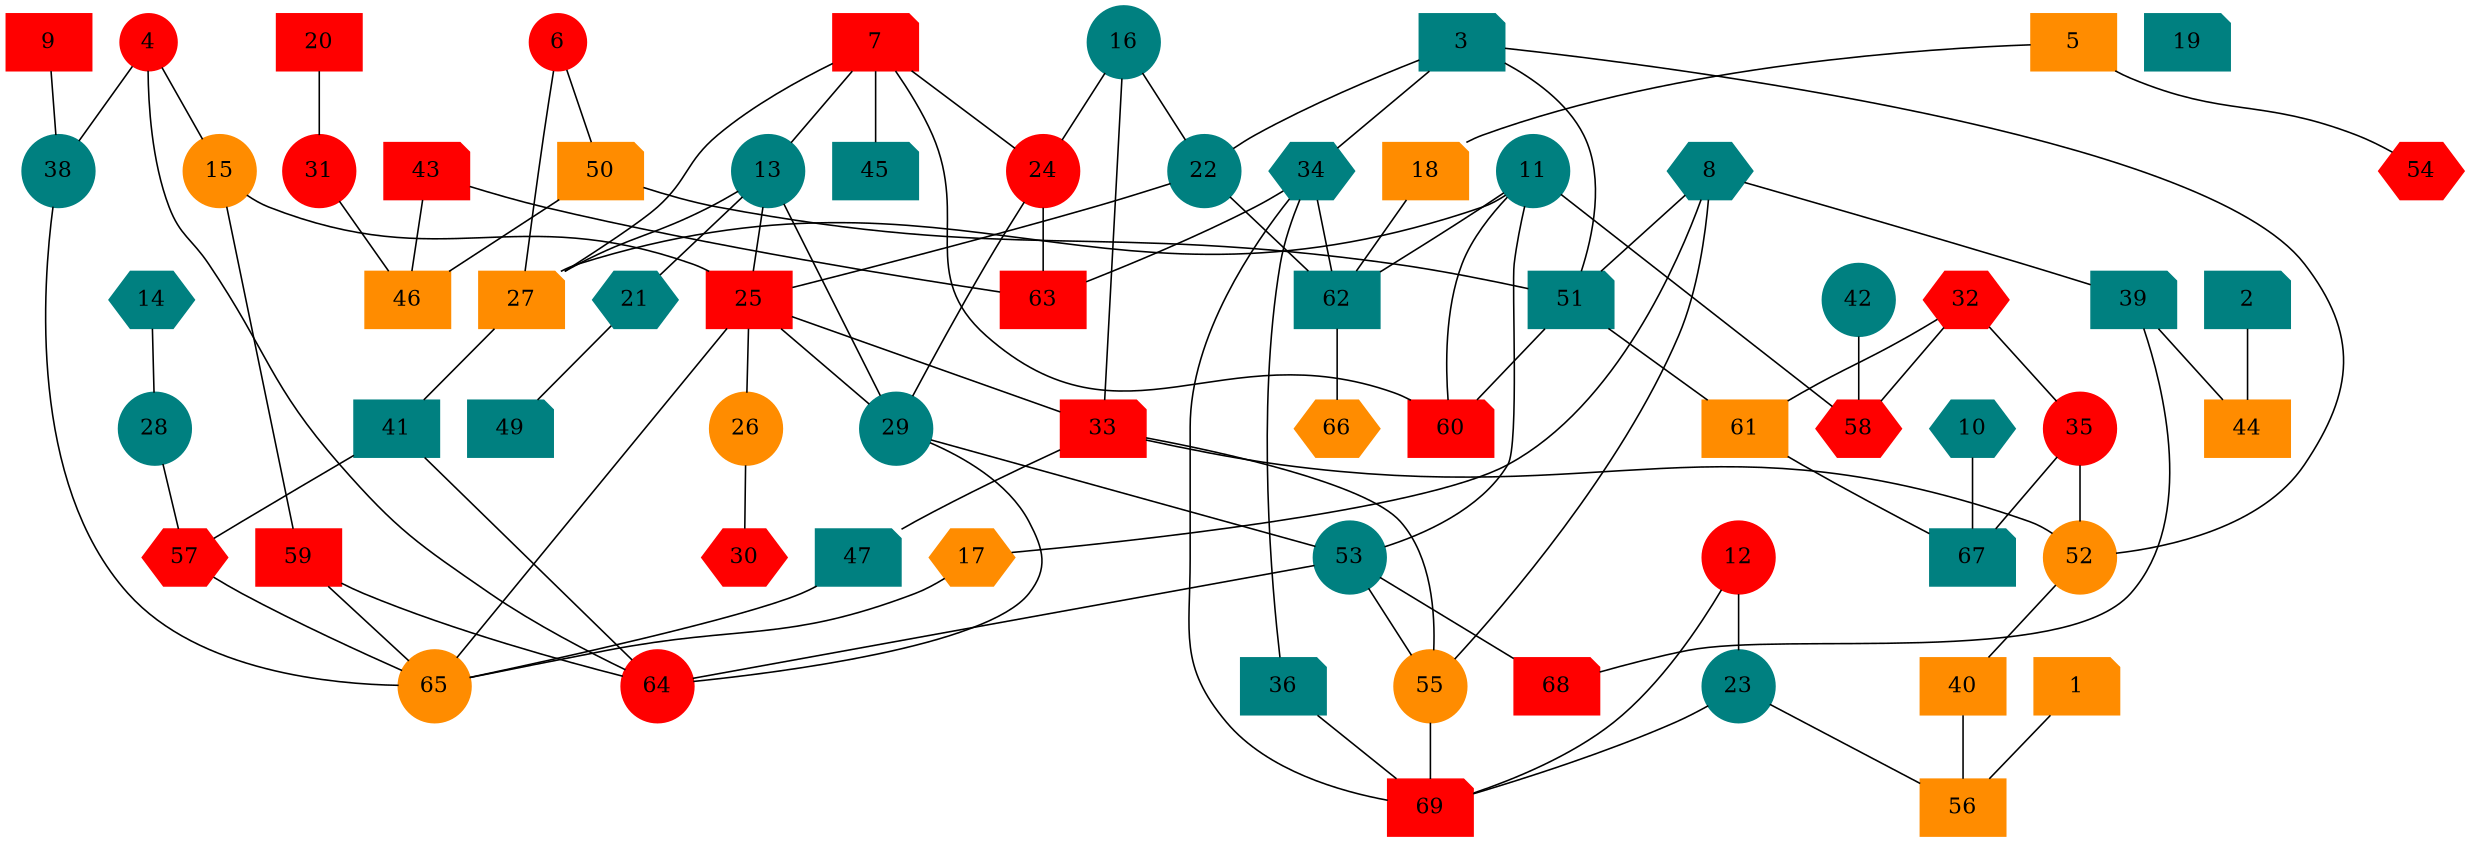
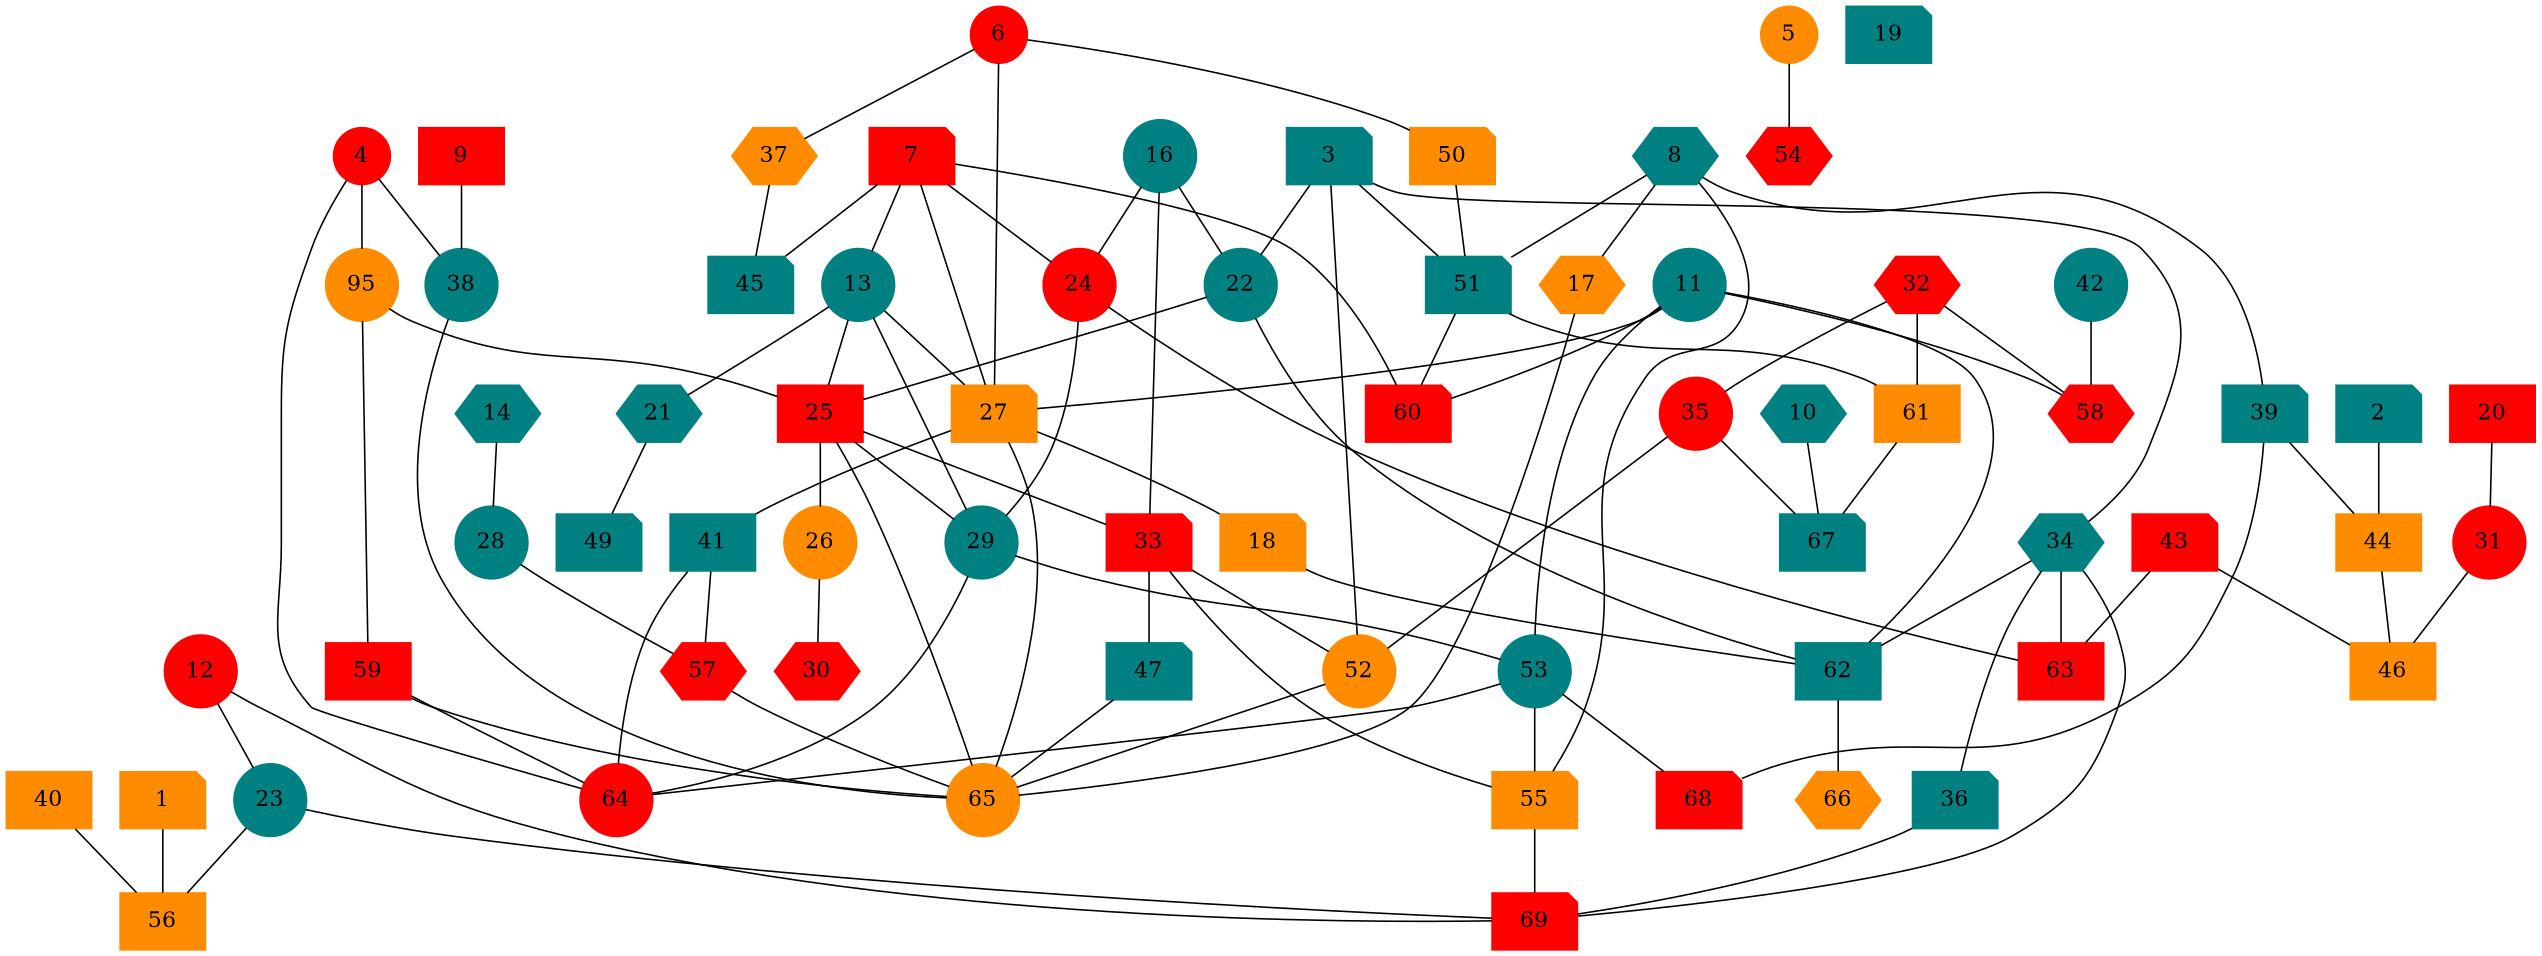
node "5": shape box -> circle
edge "5" -- "18": now "27" -- "18"
node "37": added
node "15": label "15" -> "95"
edge "50" -- "46": now "44" -- "46"
edge "27" -- "65": added
edge "52" -- "40": now "52" -- "65"
node "55": shape circle -> note
